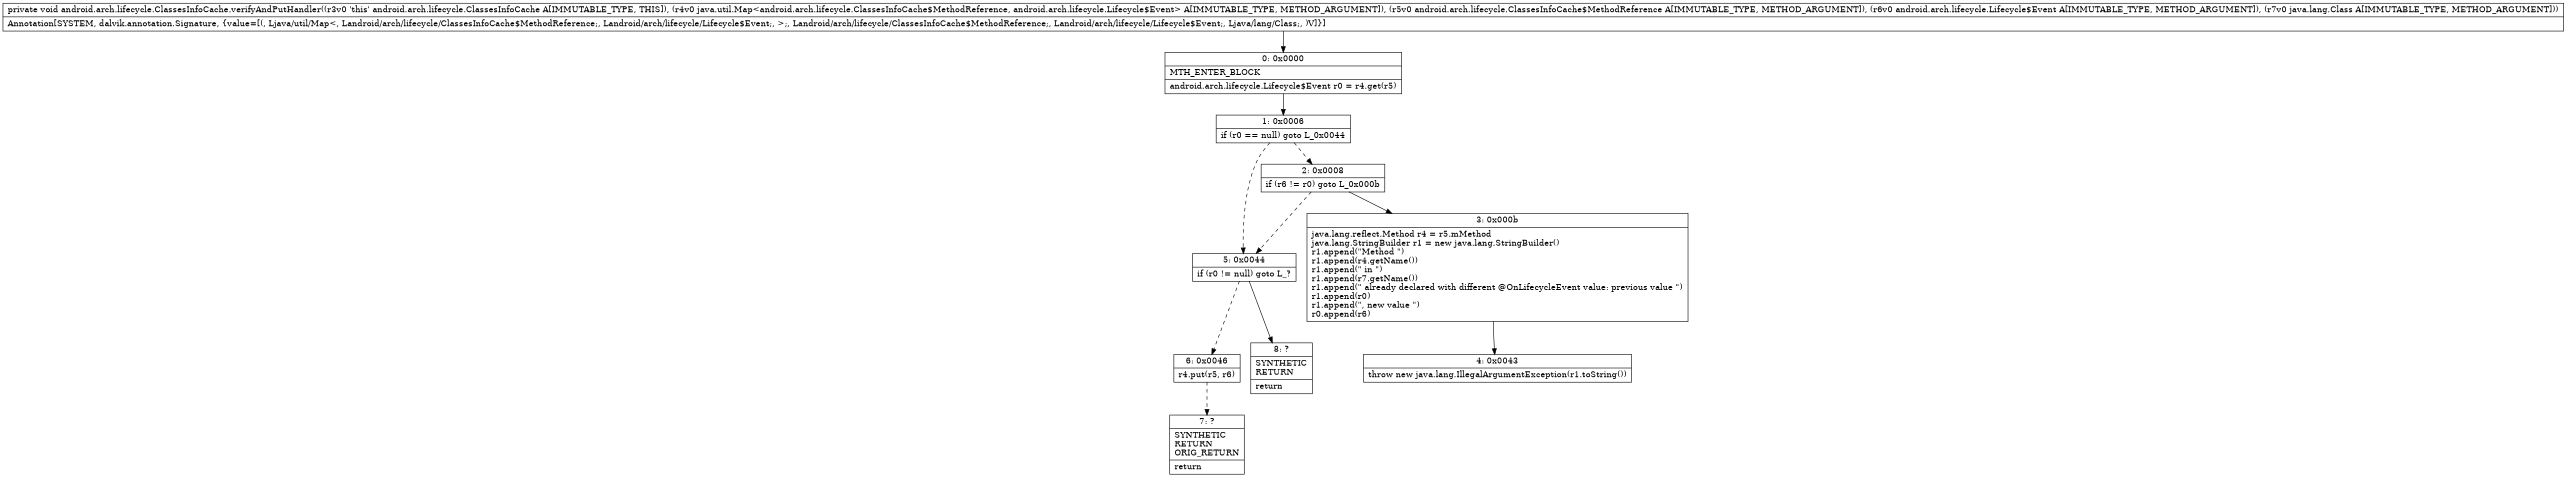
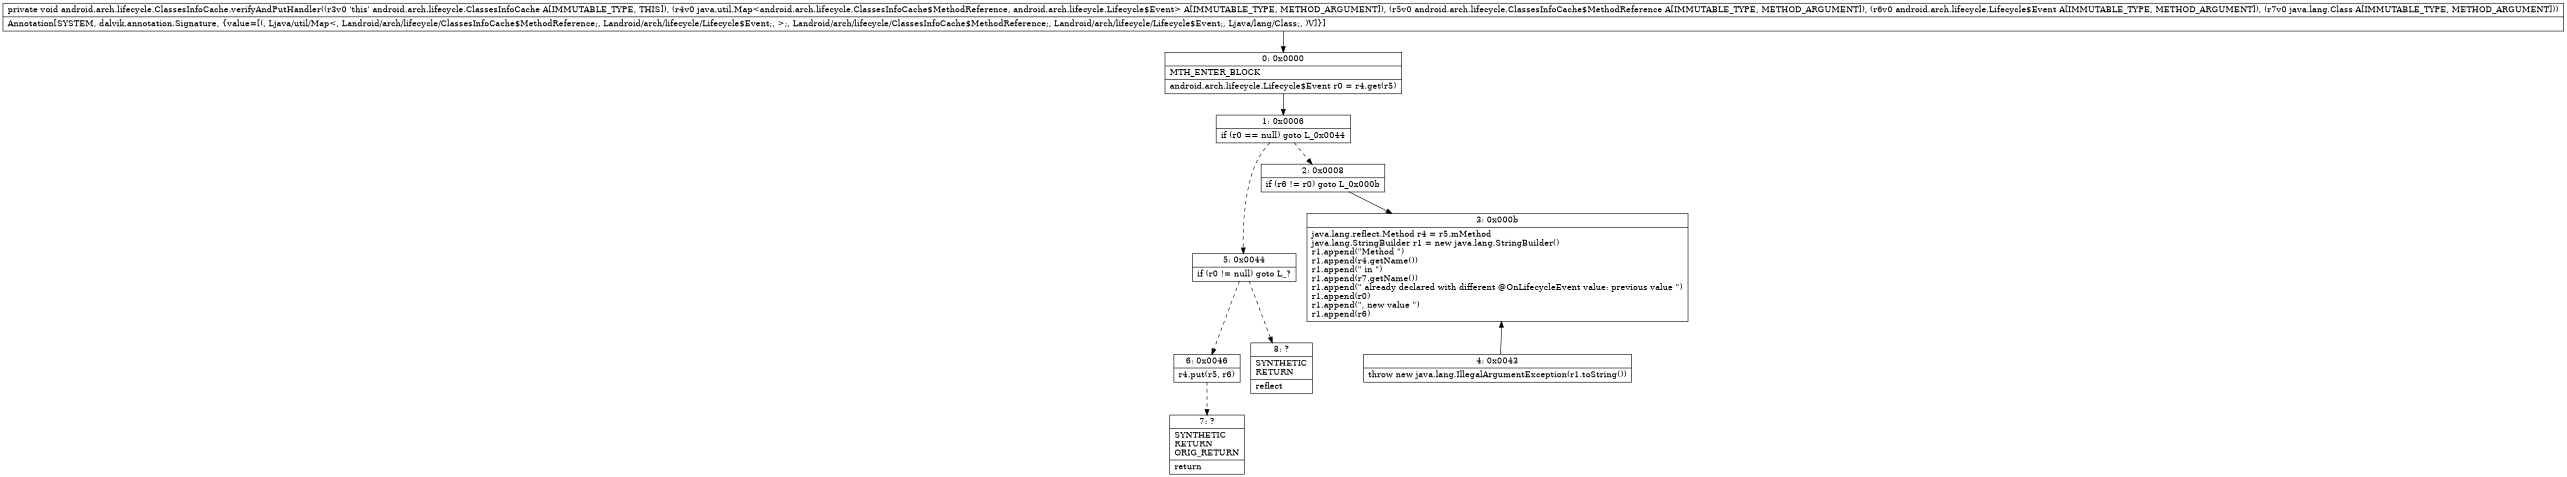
edge "2: 0x0008" -> "5: 0x0044": removed
edge "5: 0x0044" -> "8: ?": style solid -> dashed
node "3: 0x000b": text "r0.append(r6)" -> "r1.append(r6)"
edge "3: 0x000b" -> "4: 0x0043": reversed
node "8: ?": text "return" -> "reflect"
